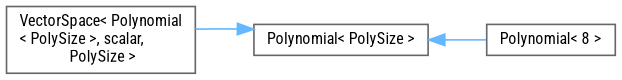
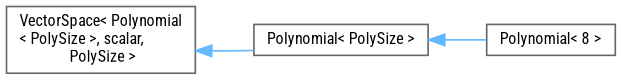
edge "VectorSpace< Polynomial < PolySize >, scalar, PolySize >" -> "Polynomial< PolySize >": reversed
